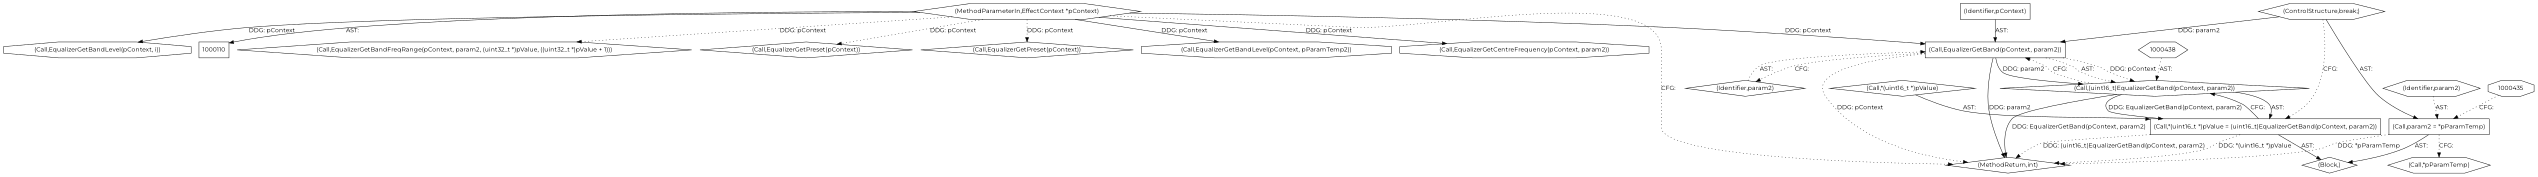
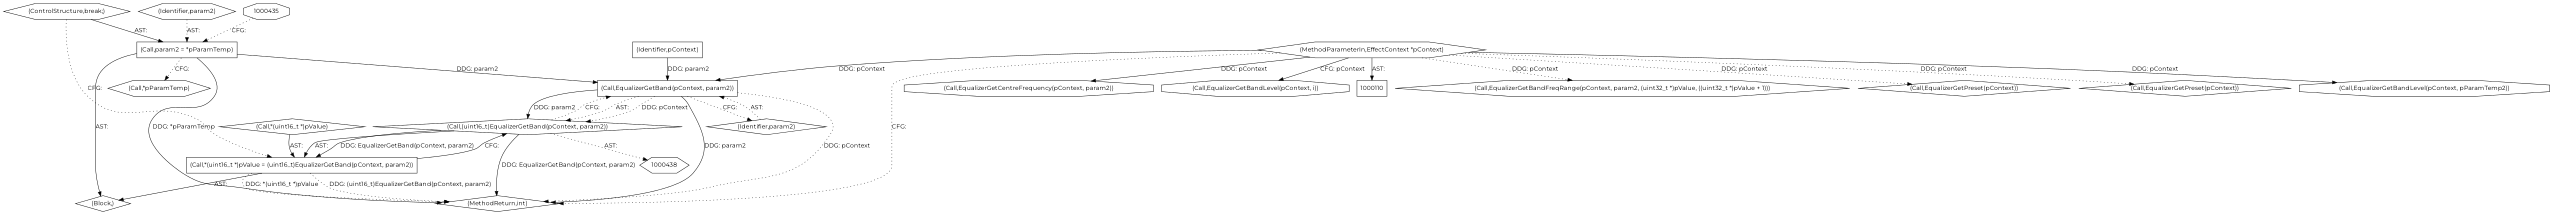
edge "(ControlStructure,break;)" -> "(Call,EqualizerGetBand(pContext, param2))": now "(Call,param2 = *pParamTemp)" -> "(Call,EqualizerGetBand(pContext, param2))"
edge "(MethodParameterIn,EffectContext *pContext)" -> "(Call,EqualizerGetBandLevel(pContext, i))": label "DDG: pContext" -> "CFG: pContext"
edge "(Identifier,pContext)" -> "(Call,EqualizerGetBand(pContext, param2))": label "AST: " -> "DDG: param2"
edge "1000438" -> "(Call,(uint16_t)EqualizerGetBand(pContext, param2))": reversed
edge "(Call,param2 = *pParamTemp)" -> "(MethodReturn,int)": style dotted -> solid
